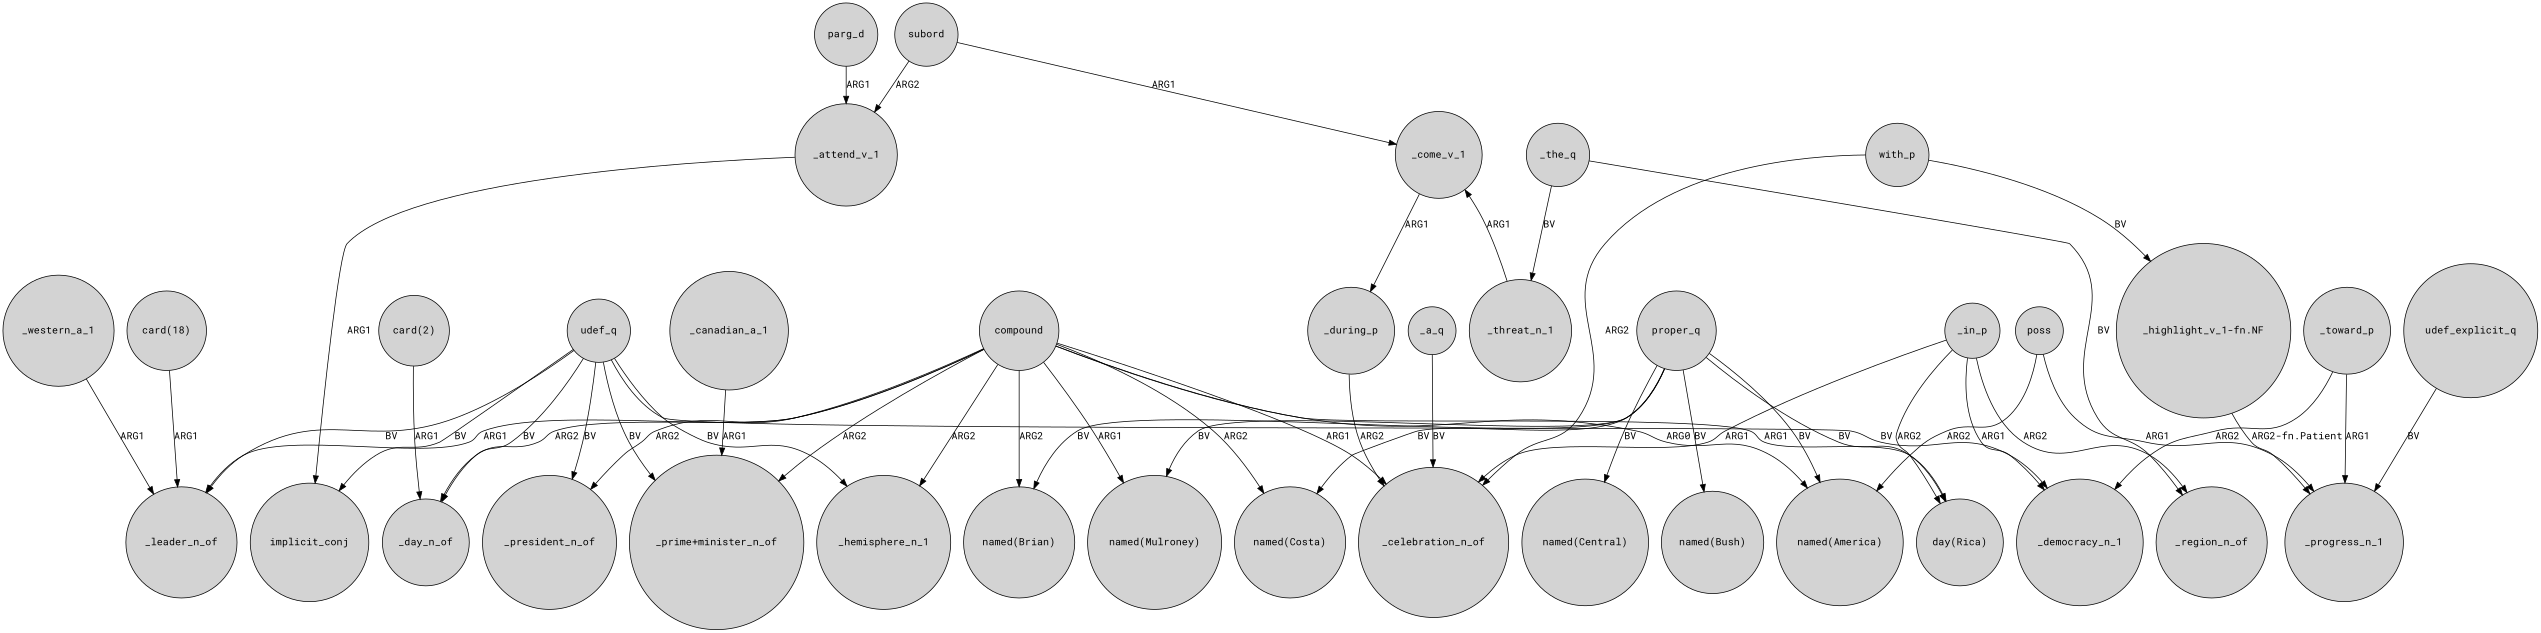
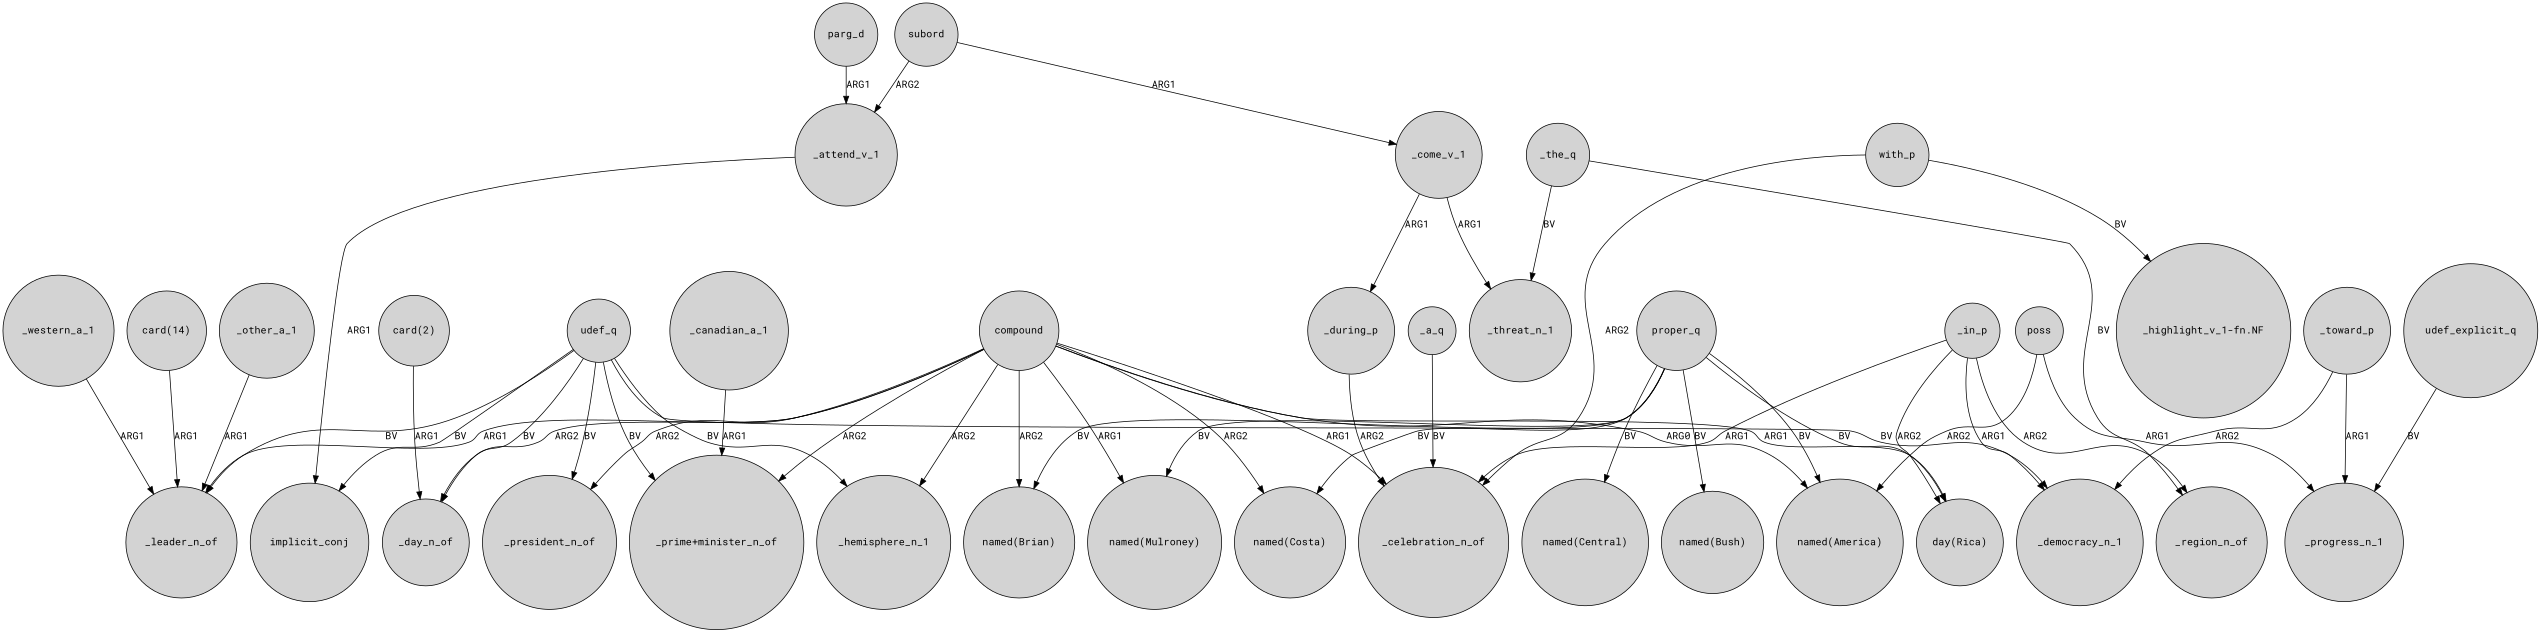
edge "_threat_n_1" -> "_come_v_1": reversed
node "card(18)": label "card(18)" -> "card(14)"
node "_other_a_1": added
edge "_highlight_v_1-fn.NF" -> "_progress_n_1": removed, label "ARG2-fn.Patient"
